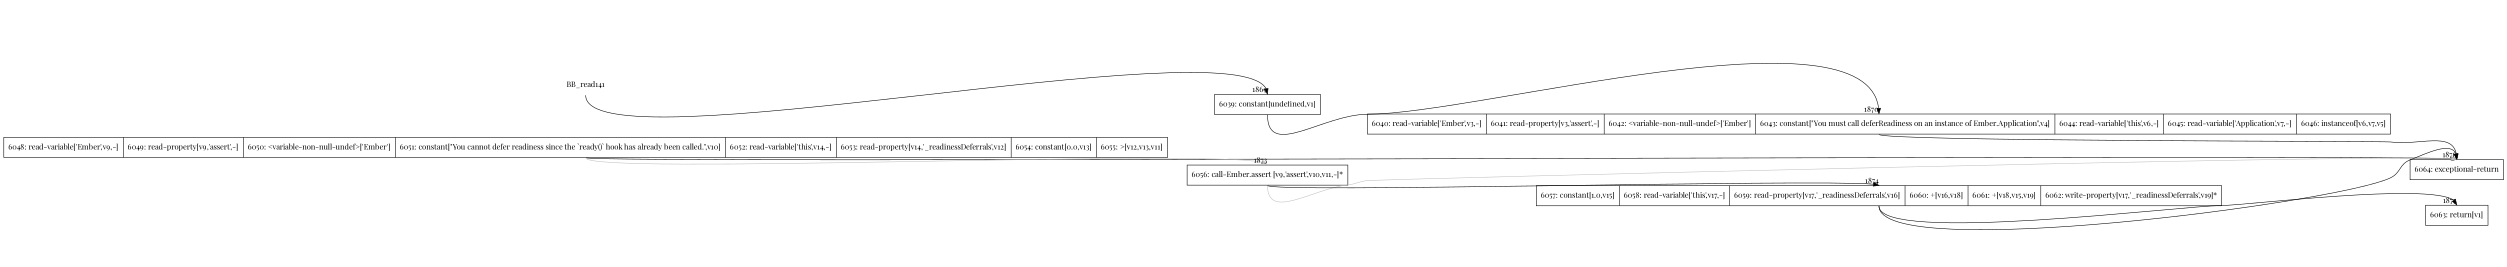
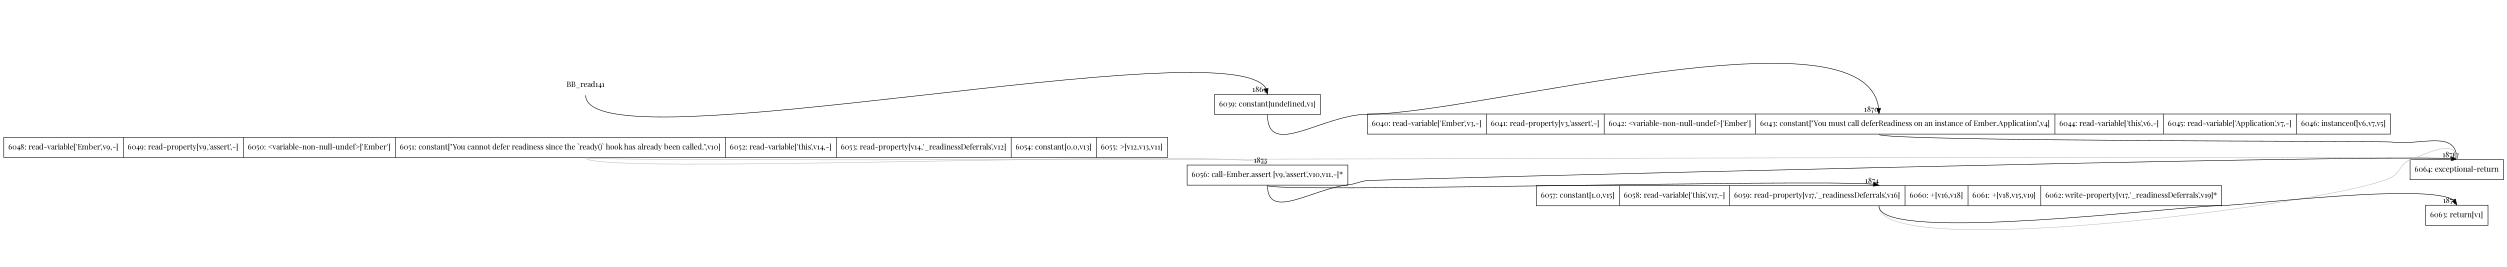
edge "6048: read-variable['Ember',v9,-]" -> "6064: exceptional-return": color black -> gray
edge "6056: call-Ember.assert [v9,'assert',v10,v11,-]*" -> "6064: exceptional-return": color gray -> black
edge "6057: constant[1.0,v15]" -> "6064: exceptional-return": color black -> gray
